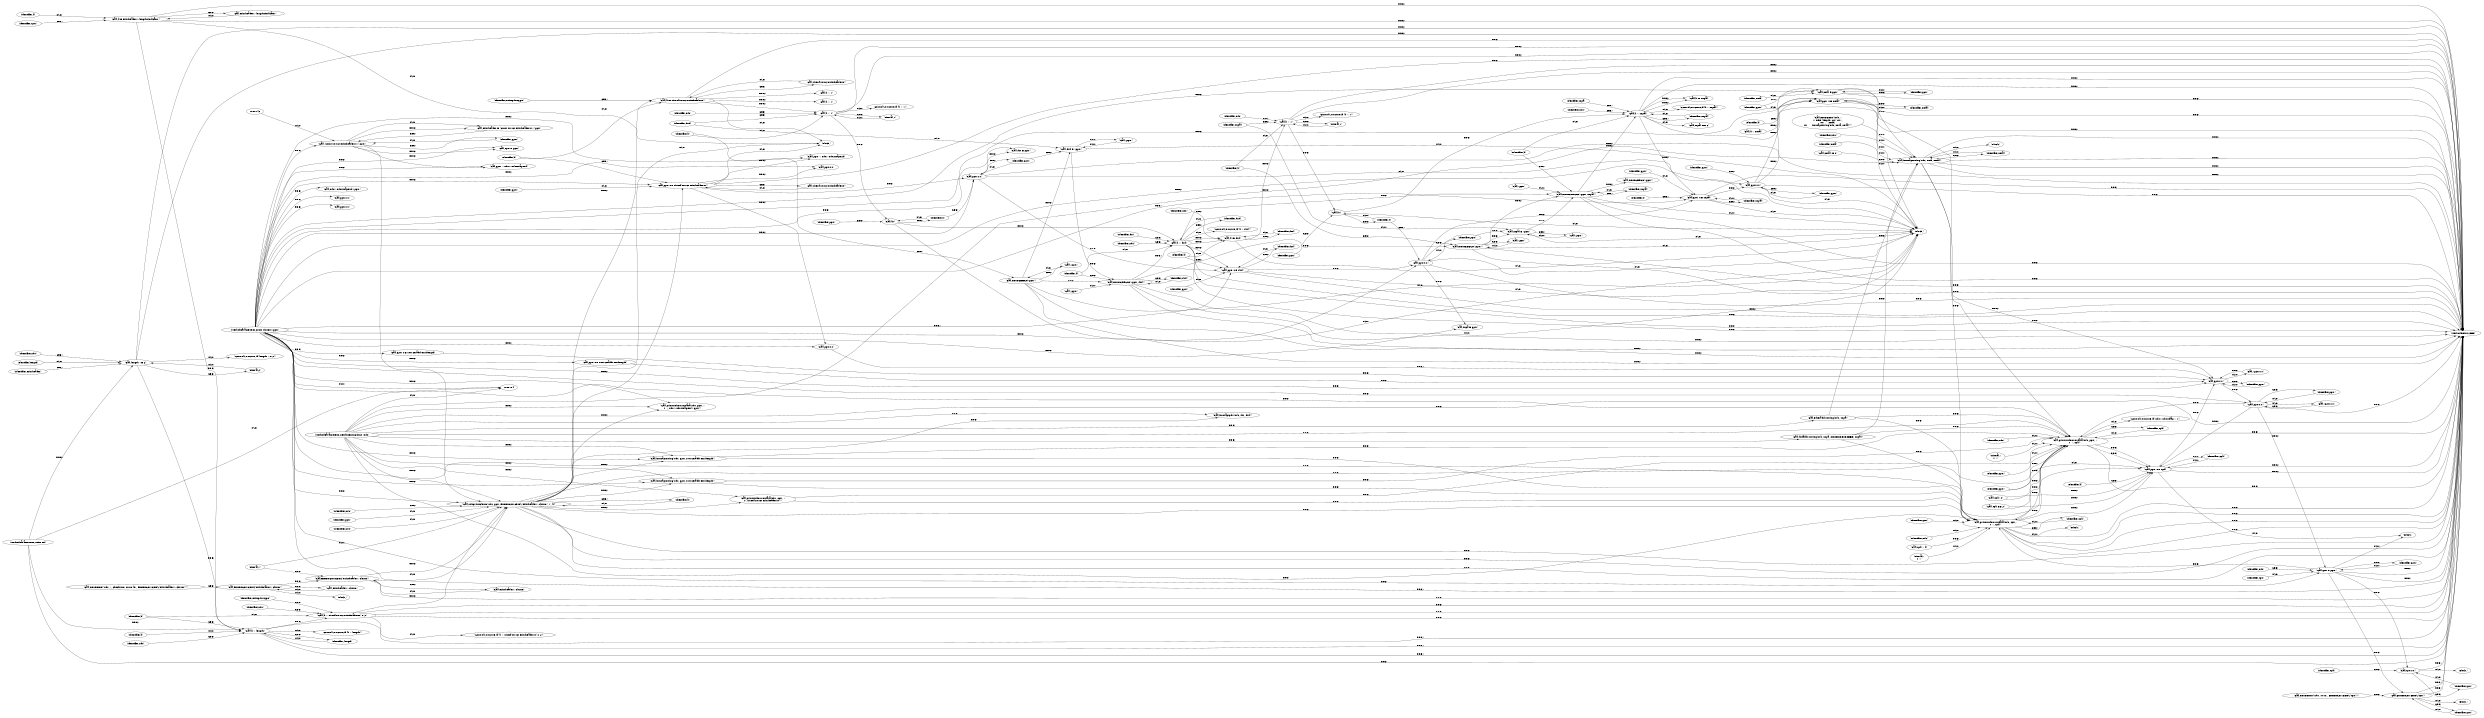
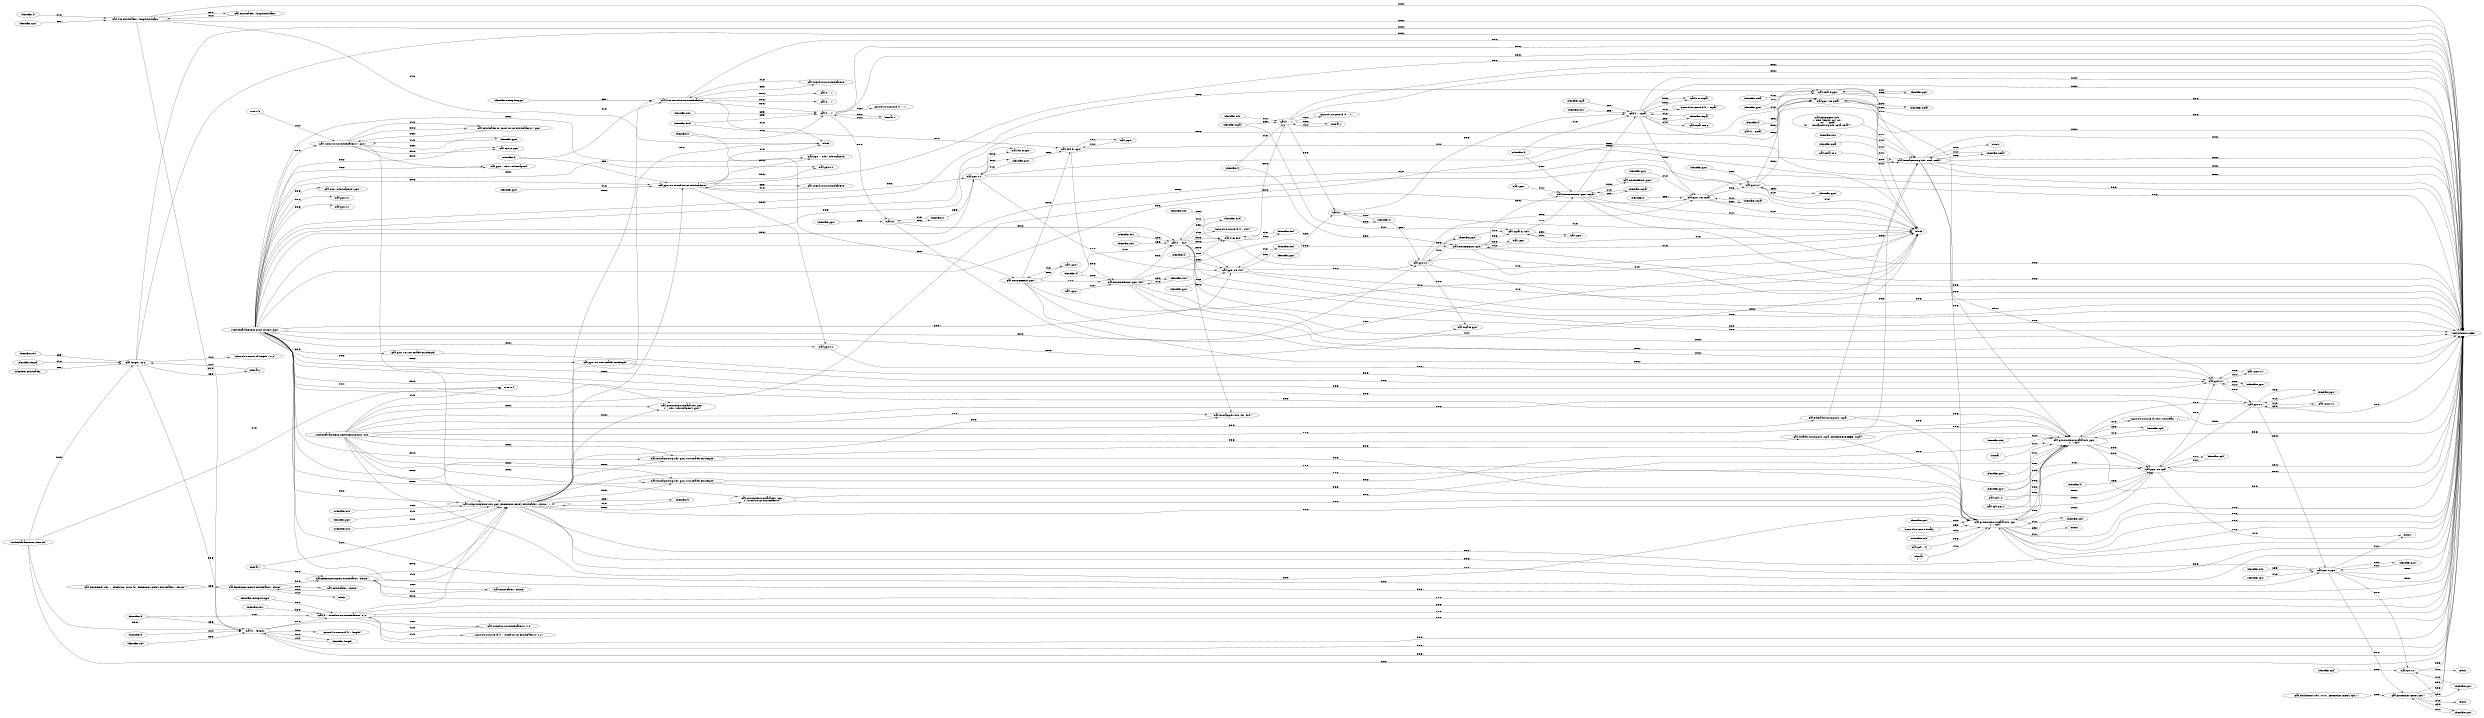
edge "(Call,li < dstl)" -> "(Call,ND_TCHECK2(*pptr, snpal))": now "(Call,li < dstl)" -> "(Call,isonsap_pdu(ndo, dst, dstl))"
node "(Call,snpal = *pptr)": label "(Call,snpal = *pptr)" -> "(Call,snpal = *ndo)"
node "(ControlStructure,break;)": added
node "(Call,sizeof(struct esis_header_t) + 2)": added
